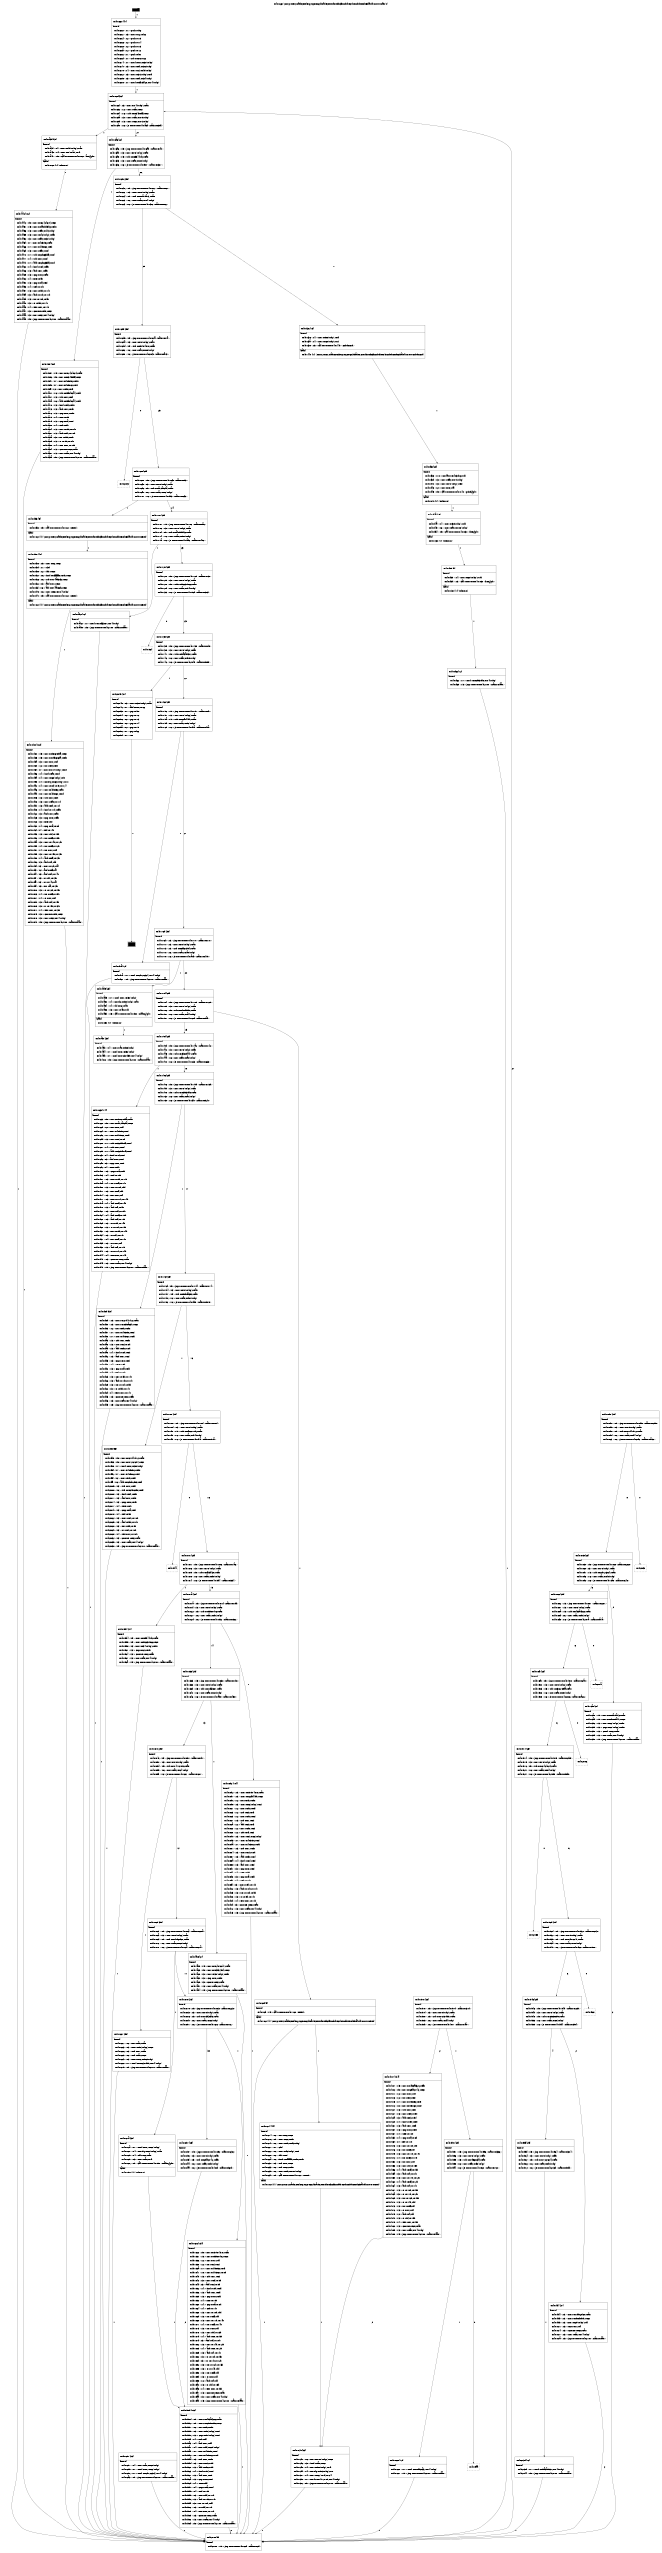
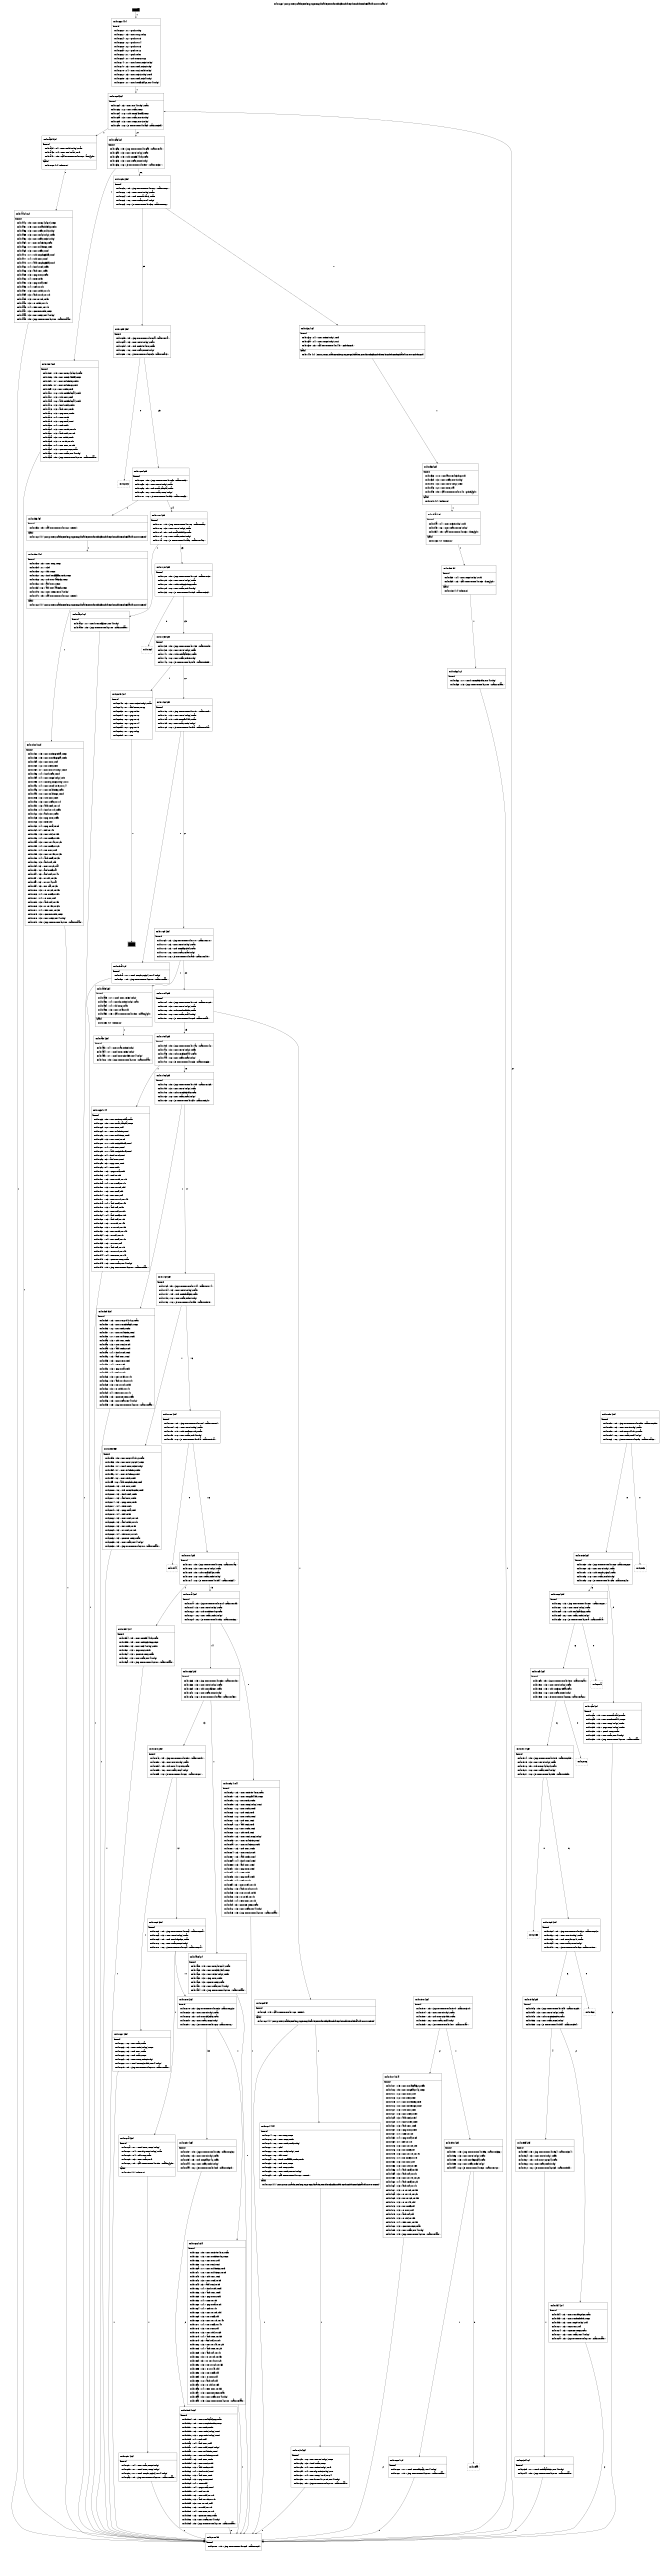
edge "0x401c7a [23]" -> "0x401b8d [103]": now "0x401c7a [23]" -> "0x401c91 [23]"
edge "0x401b07 [134]" -> "0x401c40 [33]": now "0x401b07 [134]" -> "0x402100 [5]"
